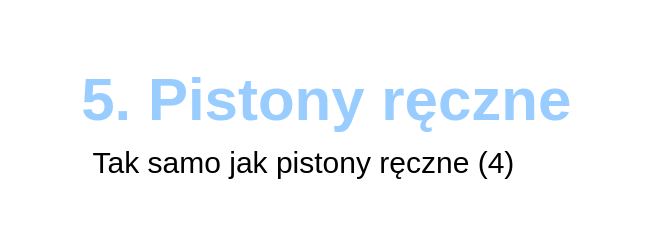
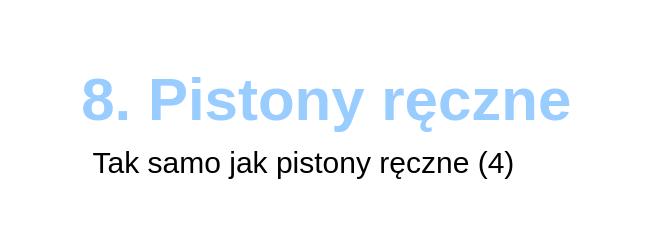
node "5. Pistony ręczne": label "5. Pistony ręczne" -> "8. Pistony ręczne"
